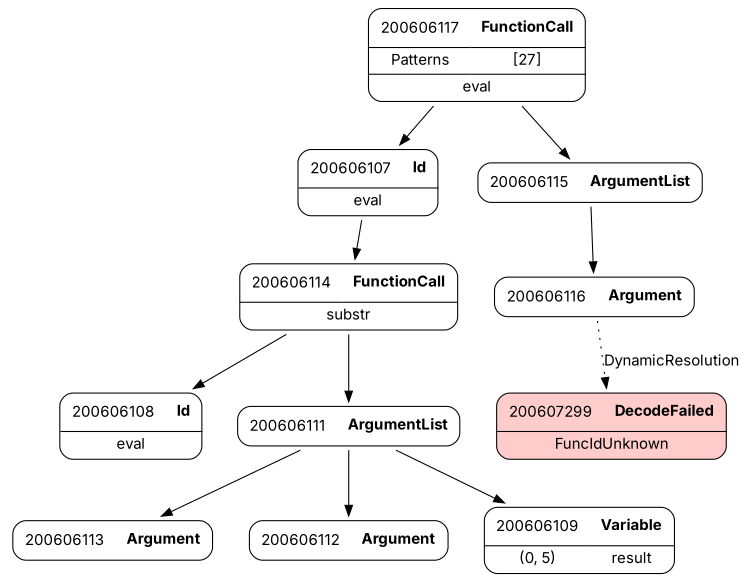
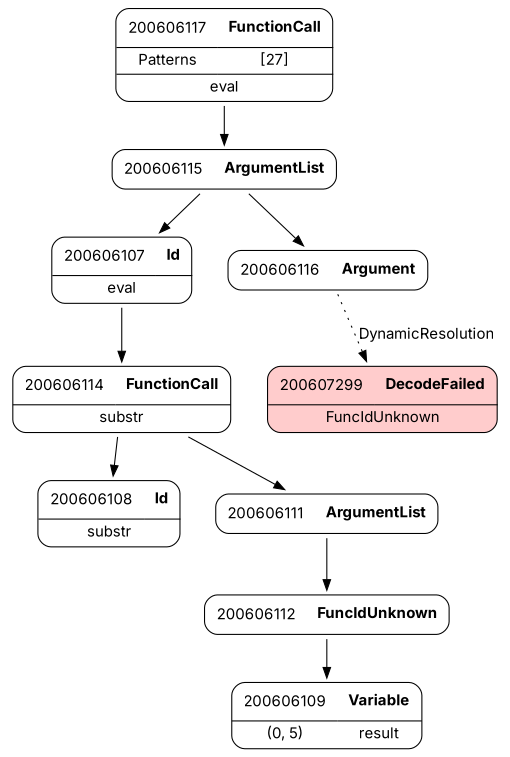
edge "200606117" -> "200606107": now "200606115" -> "200606107"
node "200606108": text "eval" -> "substr"
edge "200606111" -> "200606109": now "200606112" -> "200606109"
node "200606112": text "Argument" -> "FuncIdUnknown"
node "200606113": removed
